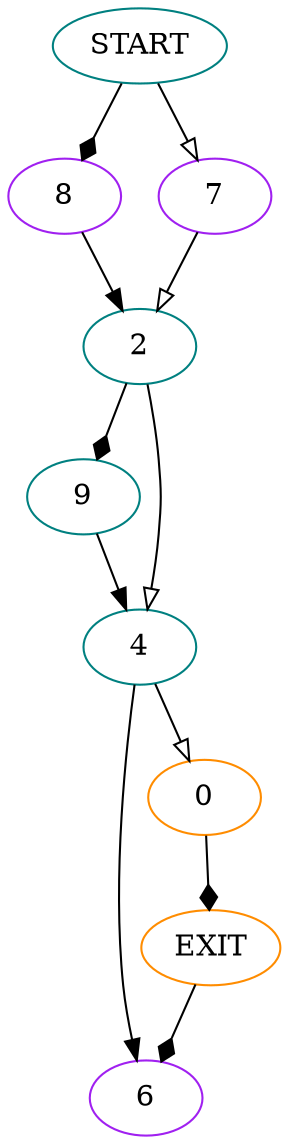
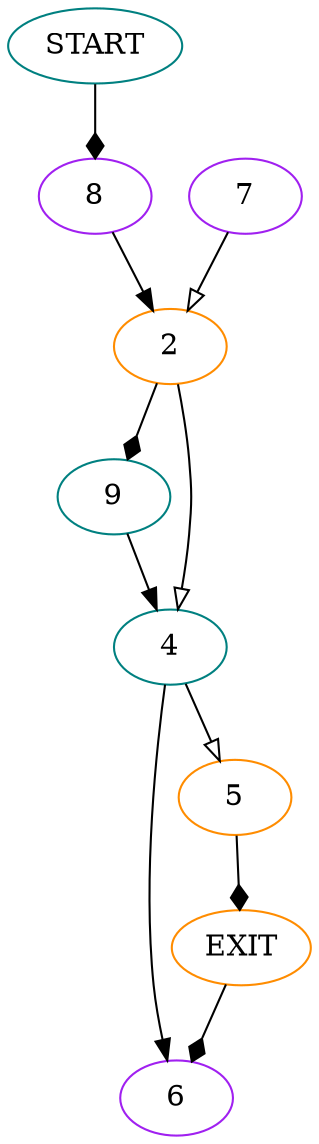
edge "START" -> "7": removed
node "2": color teal -> darkorange
node "0": label "0" -> "5"
